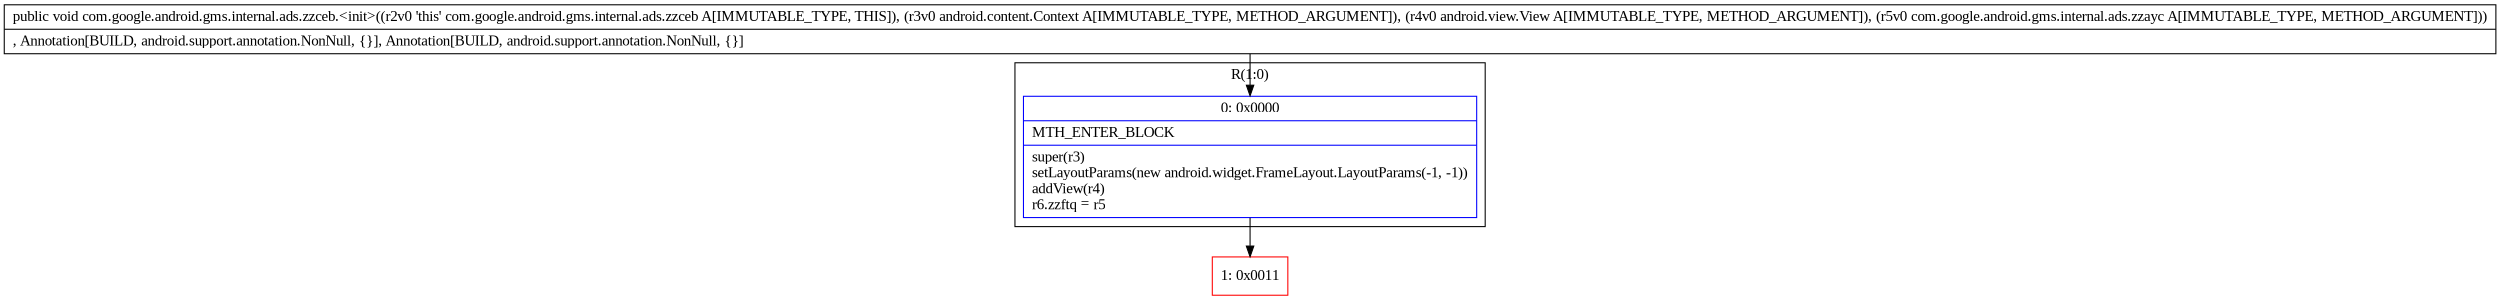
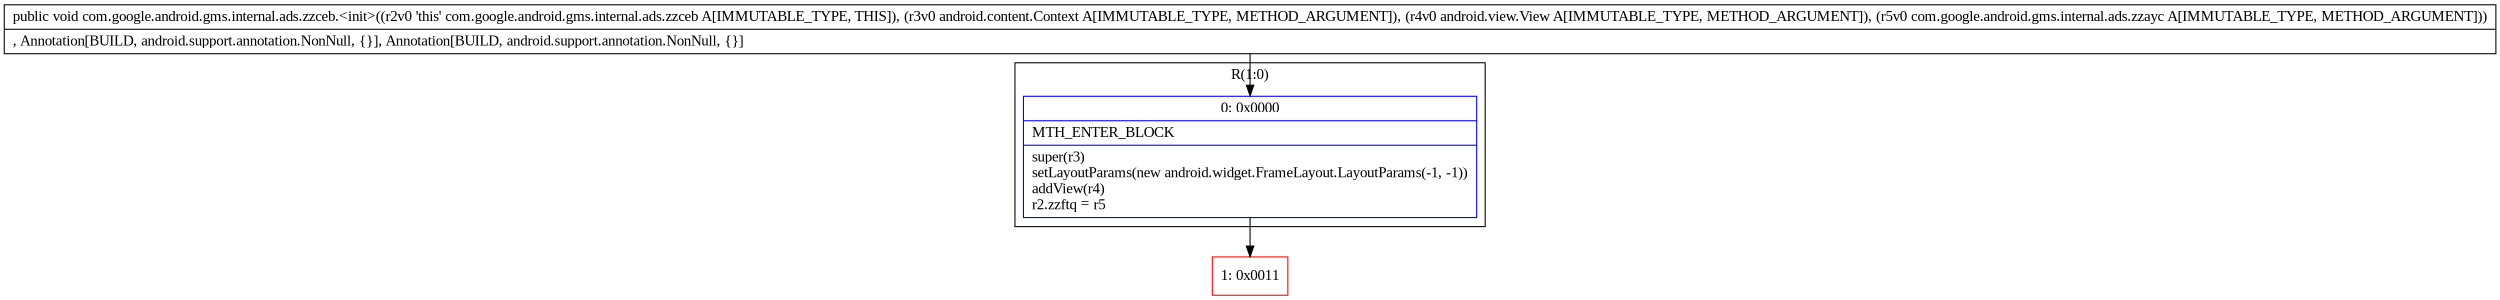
node "0: 0x0000": text "r6.zzftq = r5" -> "r2.zzftq = r5"
